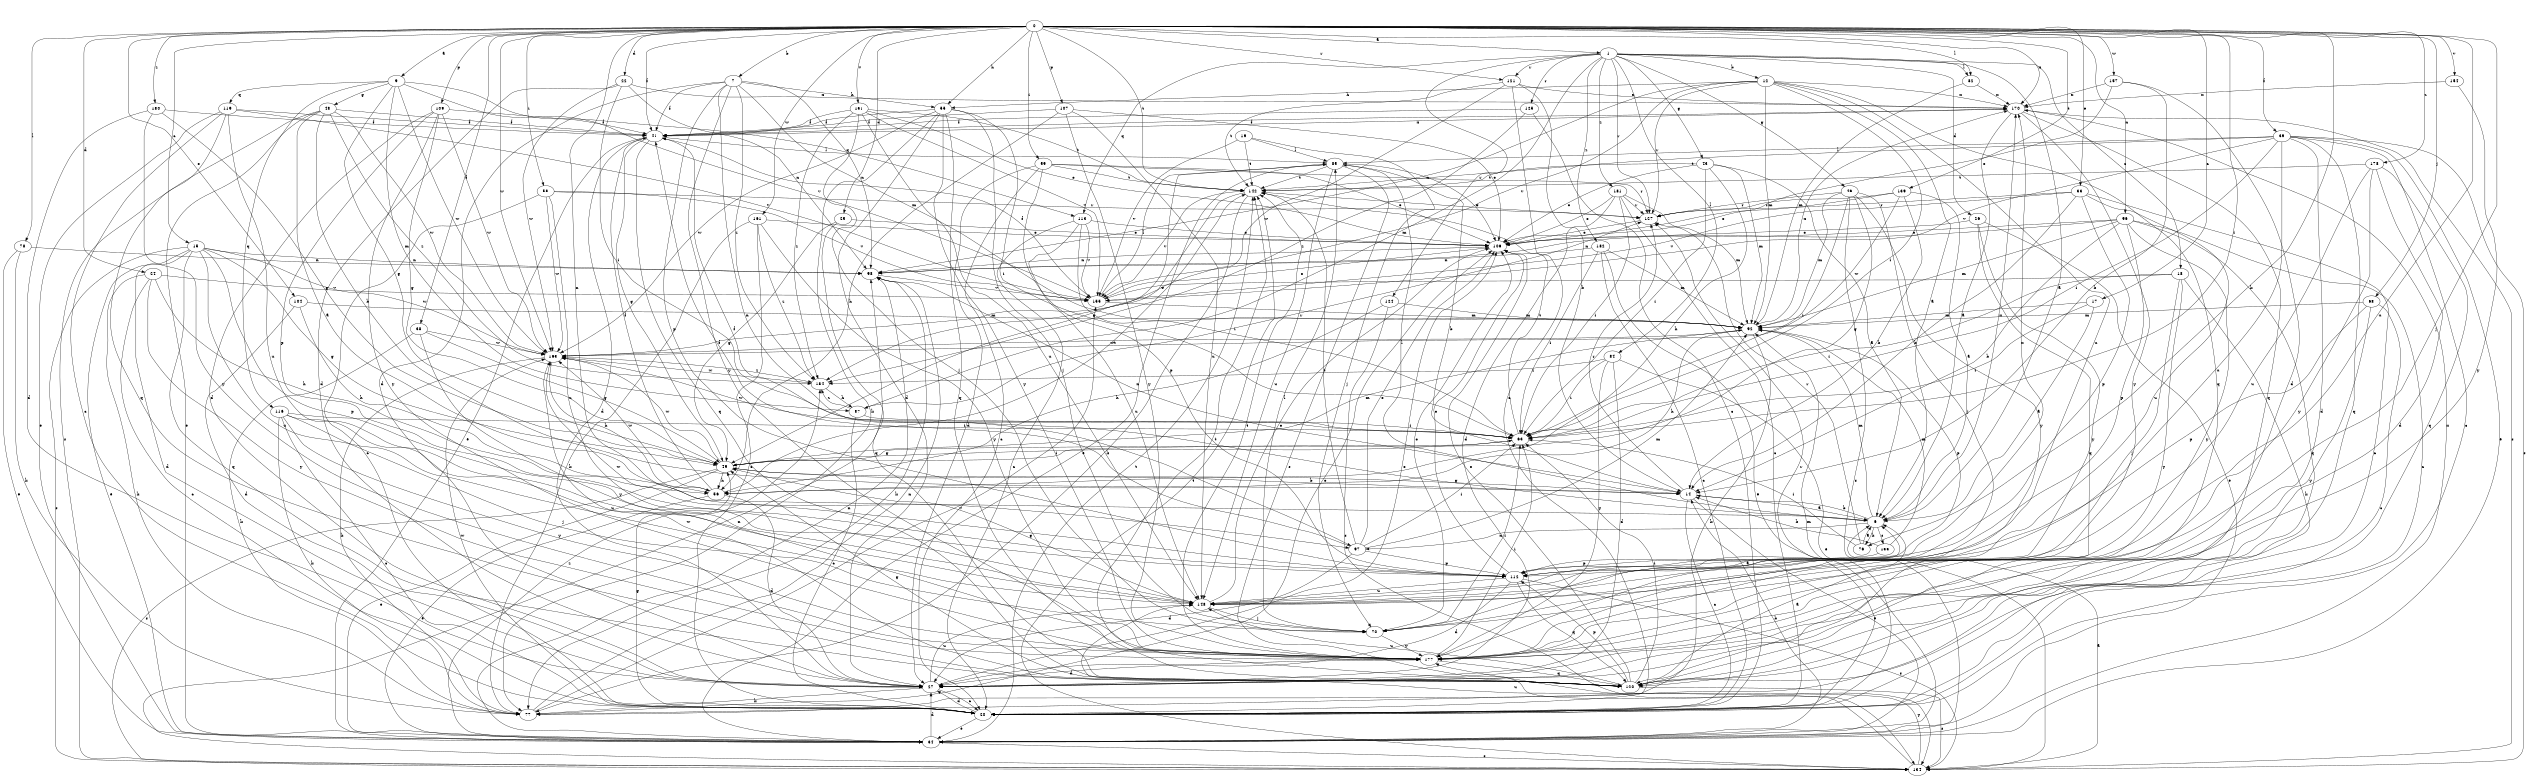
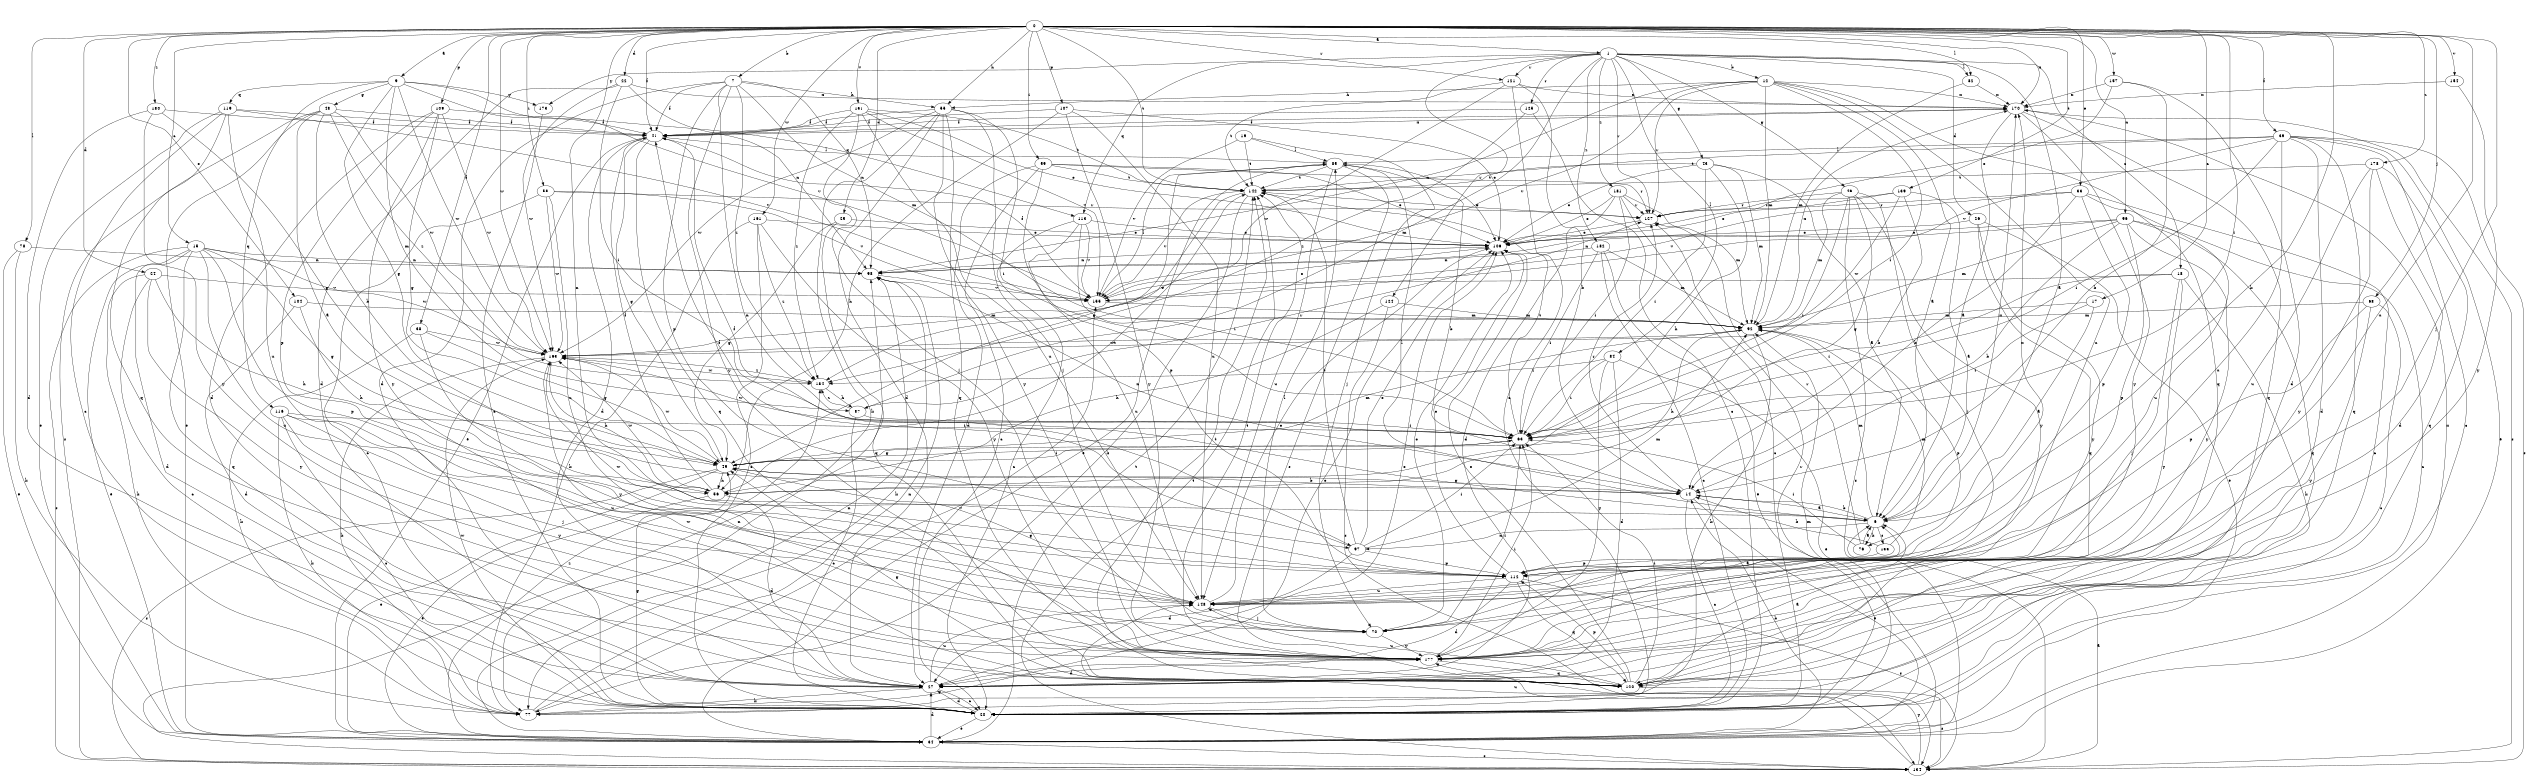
node "173": added
